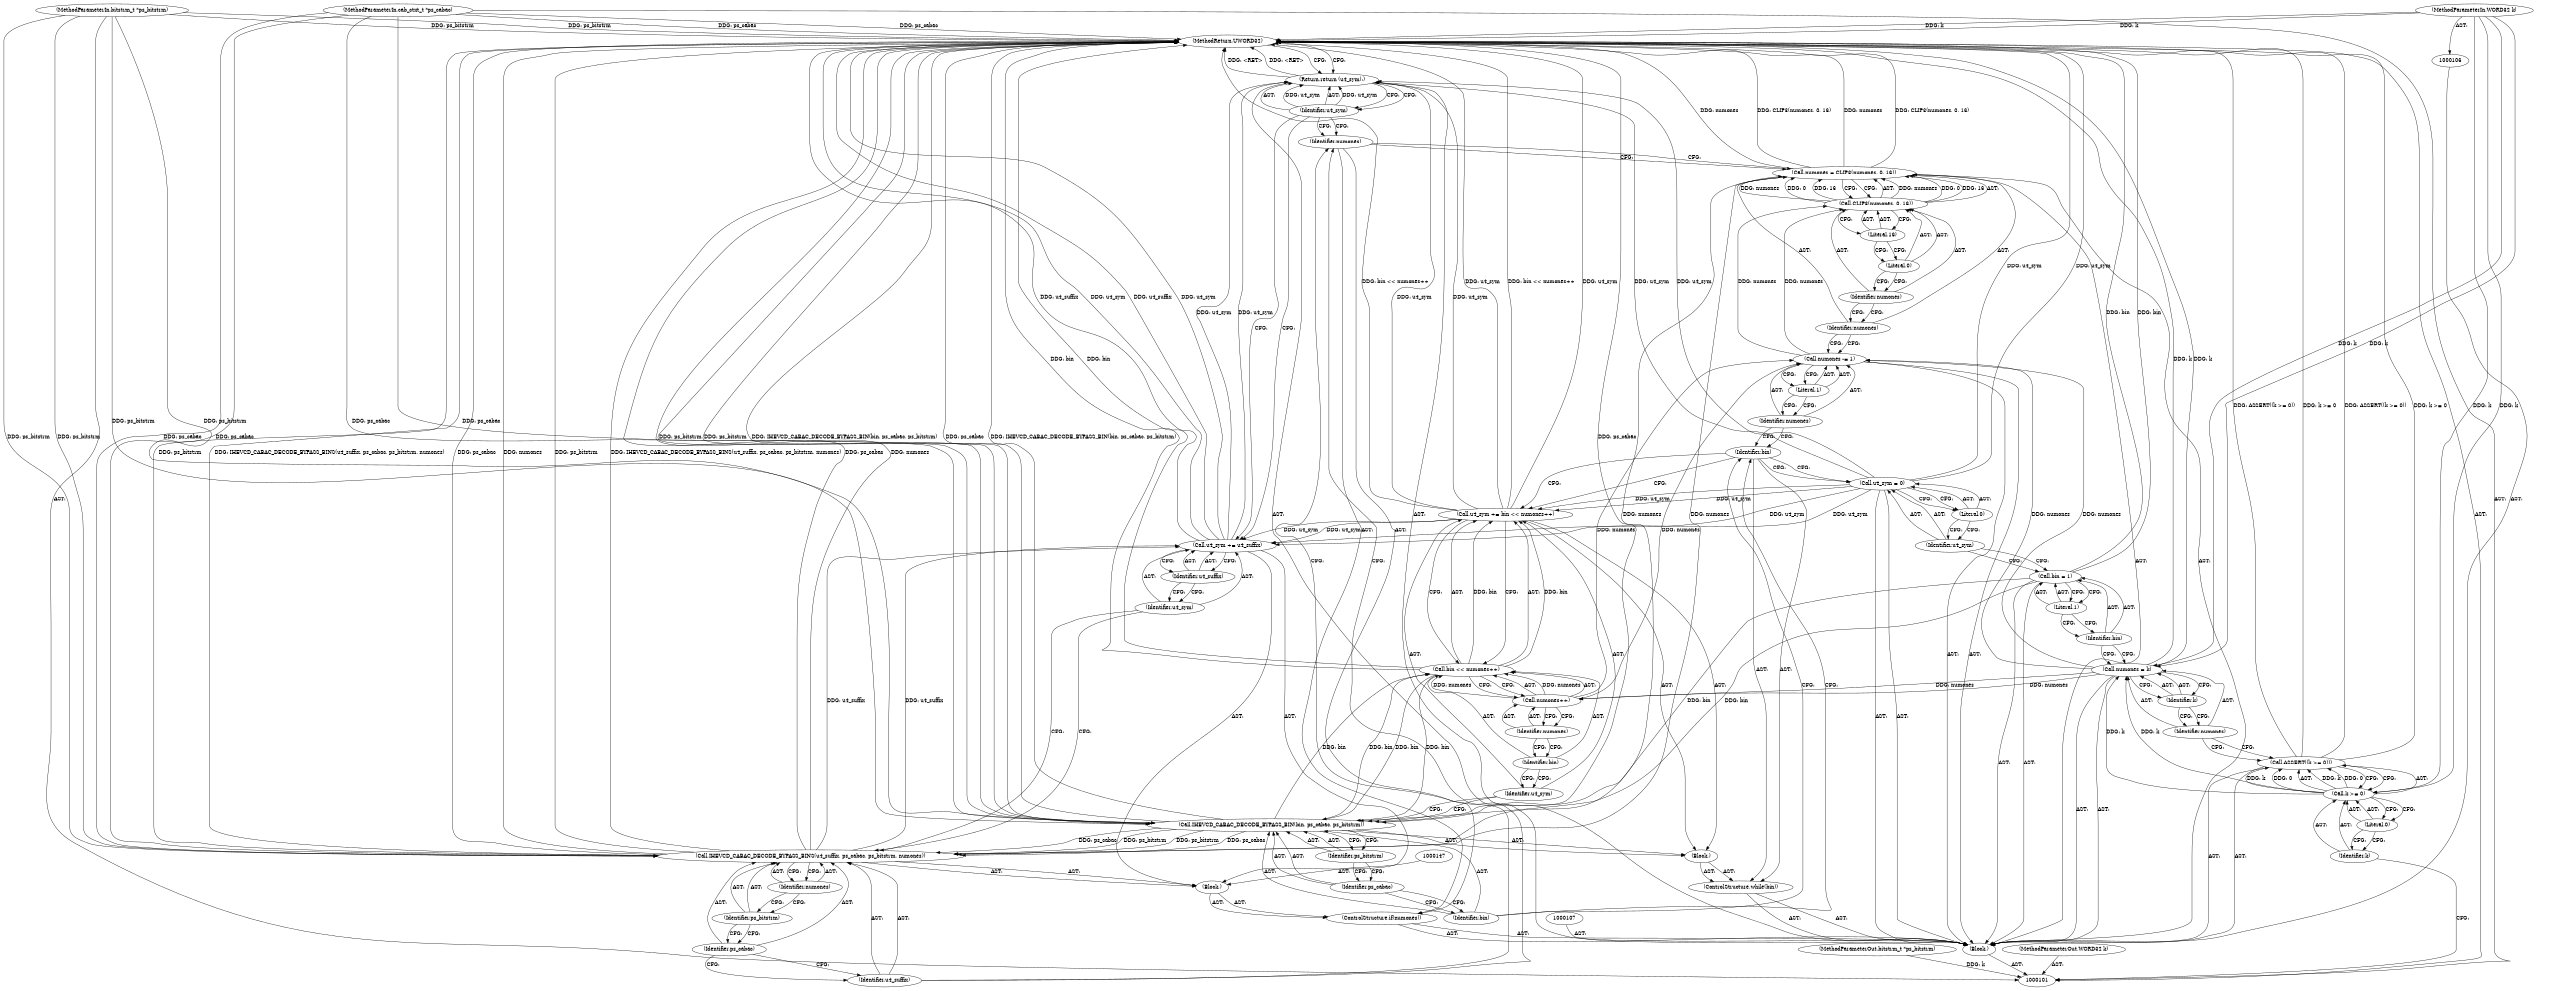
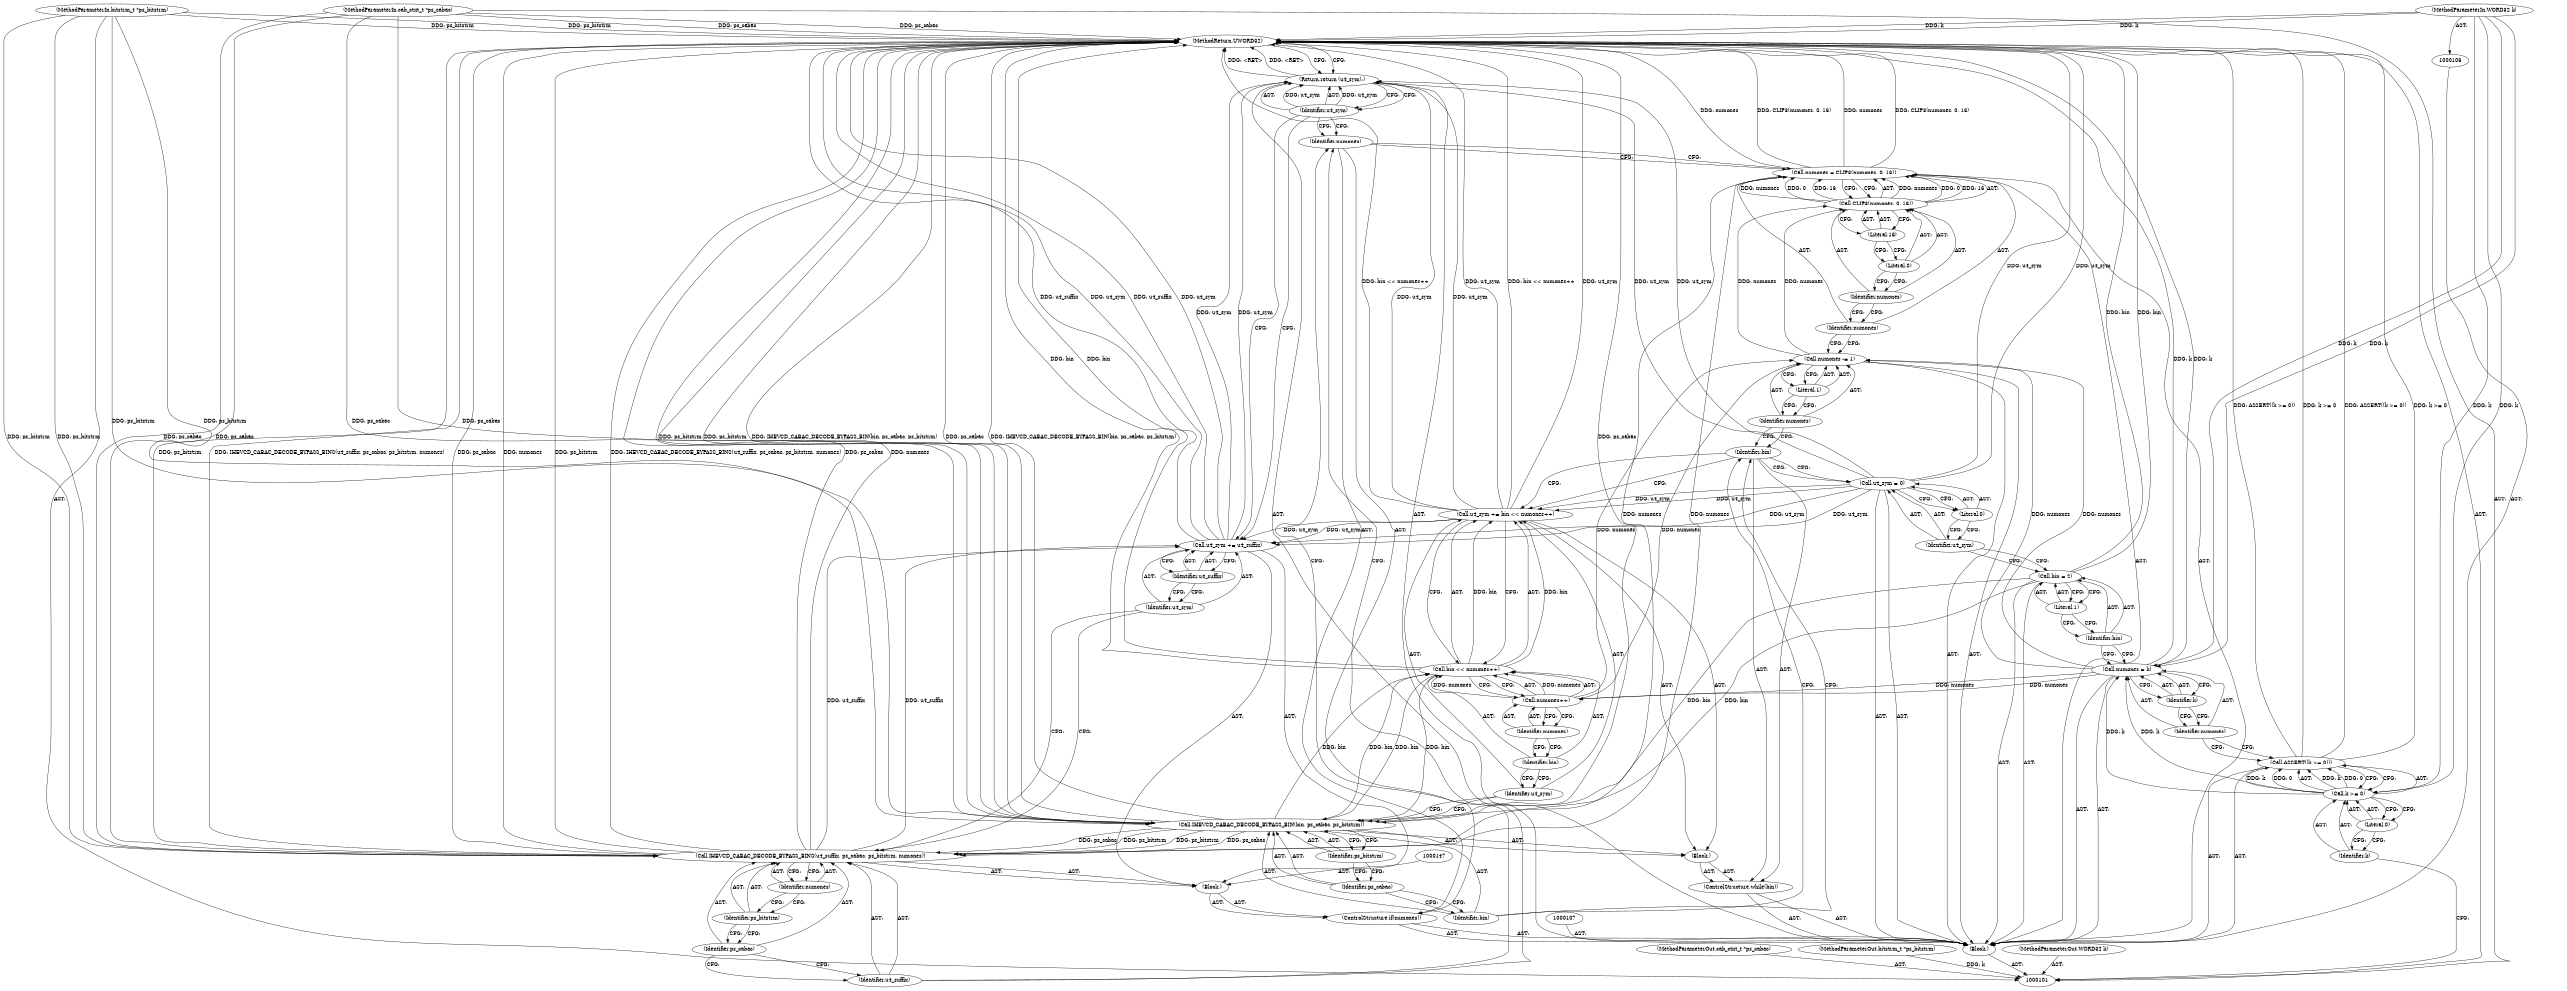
node "(Call,bin = 1)": label "(Call,bin = 1)" -> "(Call,bin = 2)"
node "(MethodParameterOut,cab_ctxt_t *ps_cabac)": added
